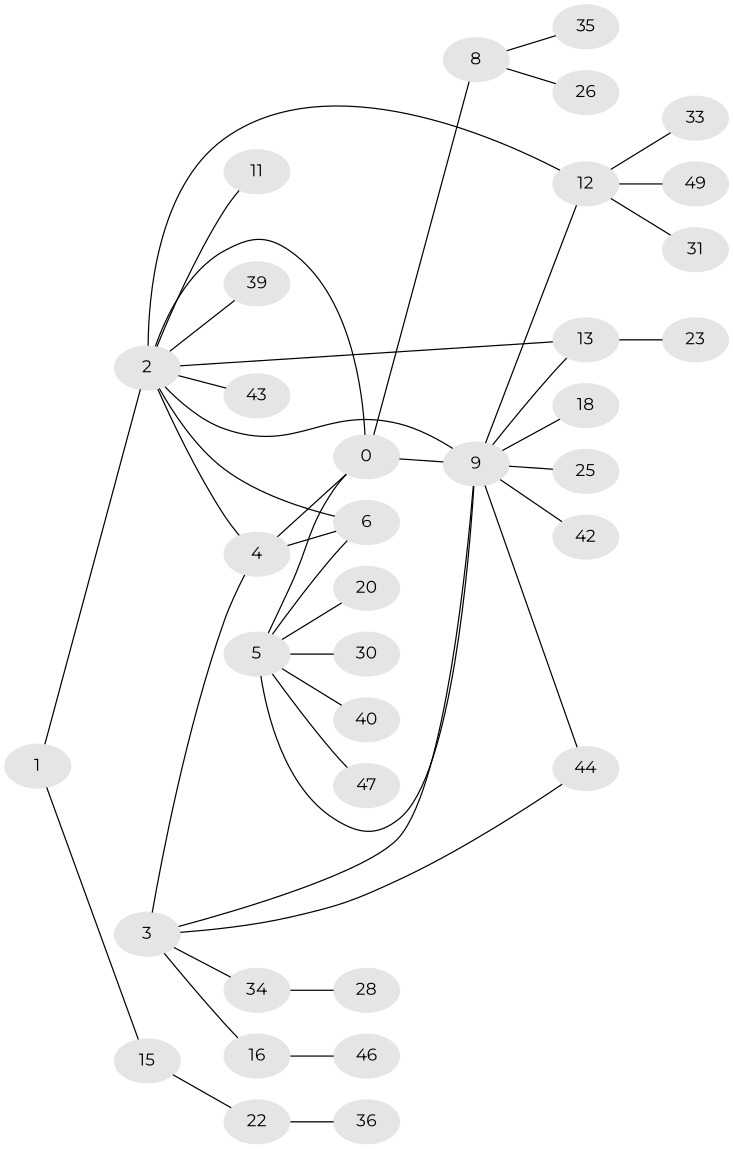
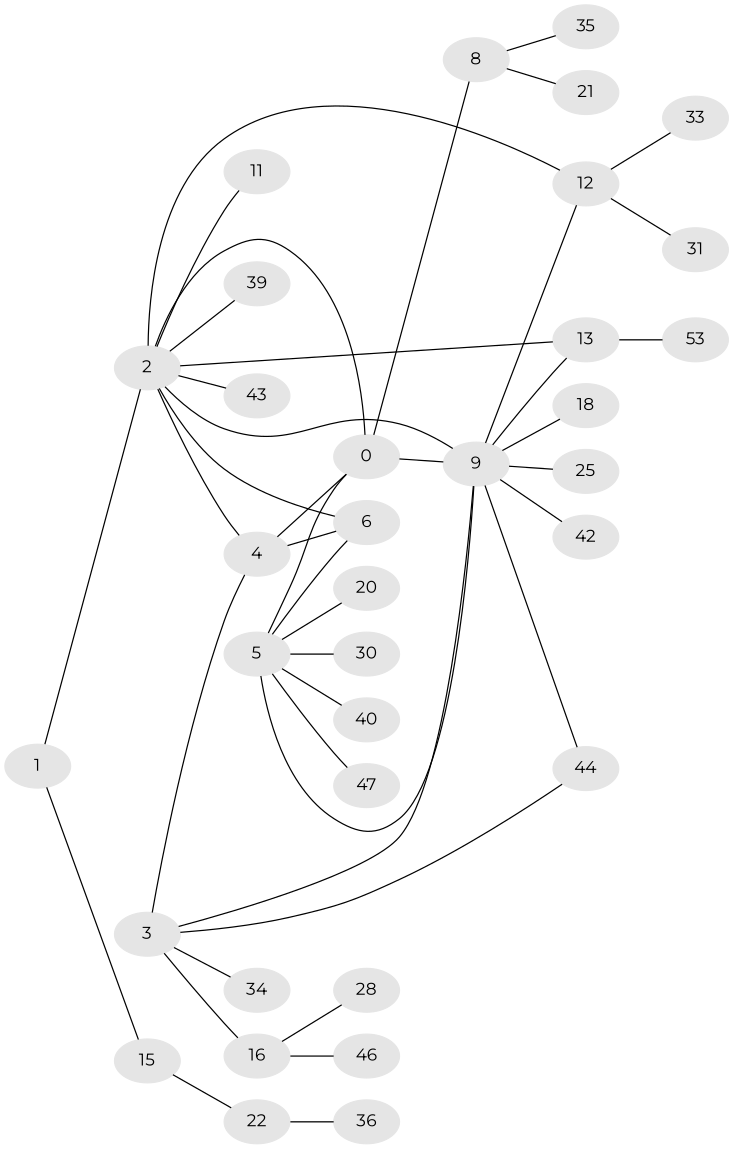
node "26": label "26" -> "21"
node "49": removed
node "23": label "23" -> "53"
edge "34" -- "28": now "16" -- "28"
